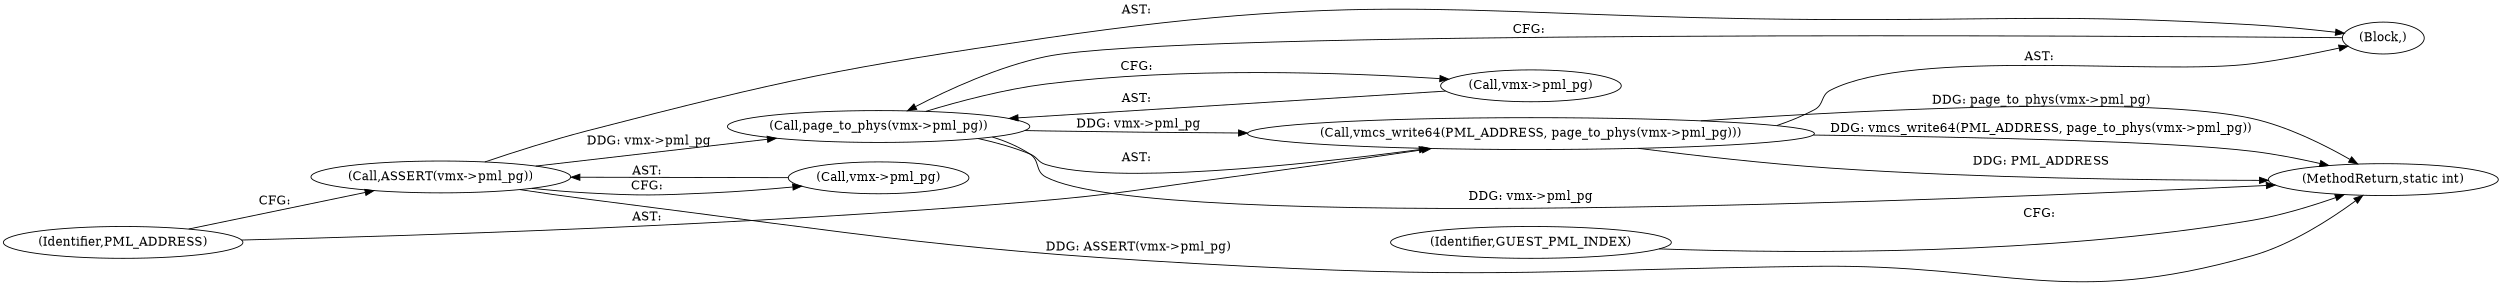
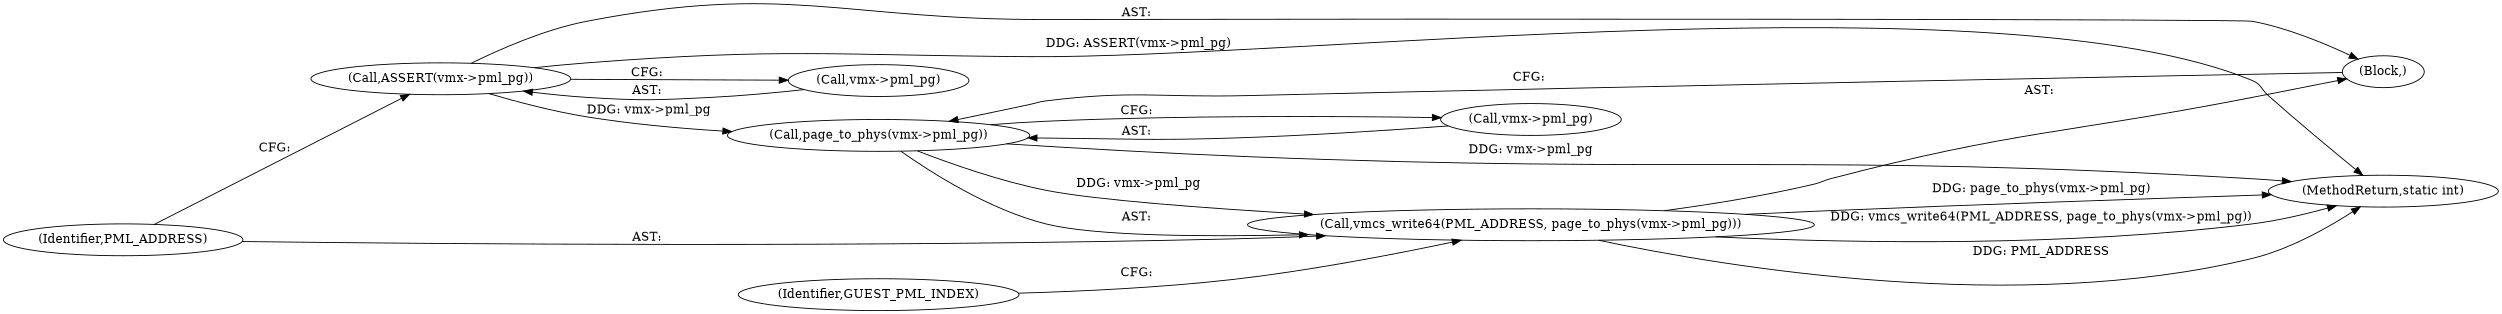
edge "(Identifier,GUEST_PML_INDEX)" -> "(MethodReturn,static int)": now "(Identifier,GUEST_PML_INDEX)" -> "(Call,vmcs_write64(PML_ADDRESS, page_to_phys(vmx->pml_pg)))"
